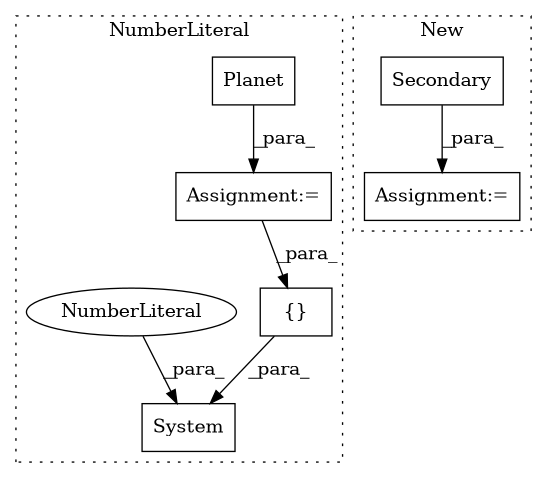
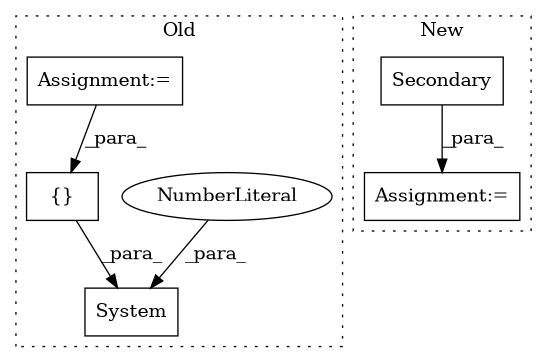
cluster "NumberLiteral": label "NumberLiteral" -> "Old"
node "Planet": removed
